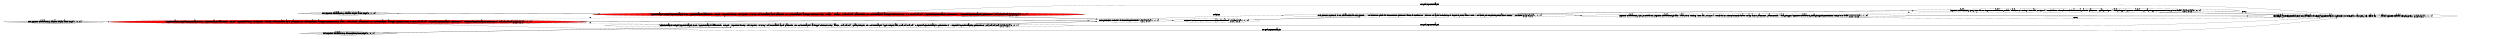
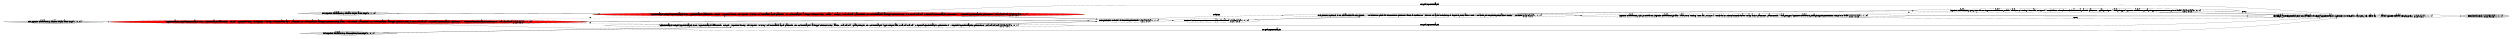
node "exec.shutdownNow()@@@9@@@['1', '1', '1']": added
